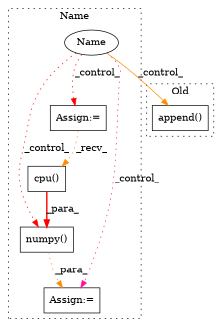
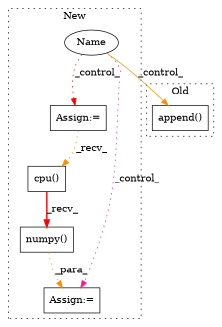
cluster "Name": label "Name" -> "New"
edge "Name" -> "numpy()": removed, label "_control_"
edge "cpu()" -> "numpy()": label "_para_" -> "_recv_"
